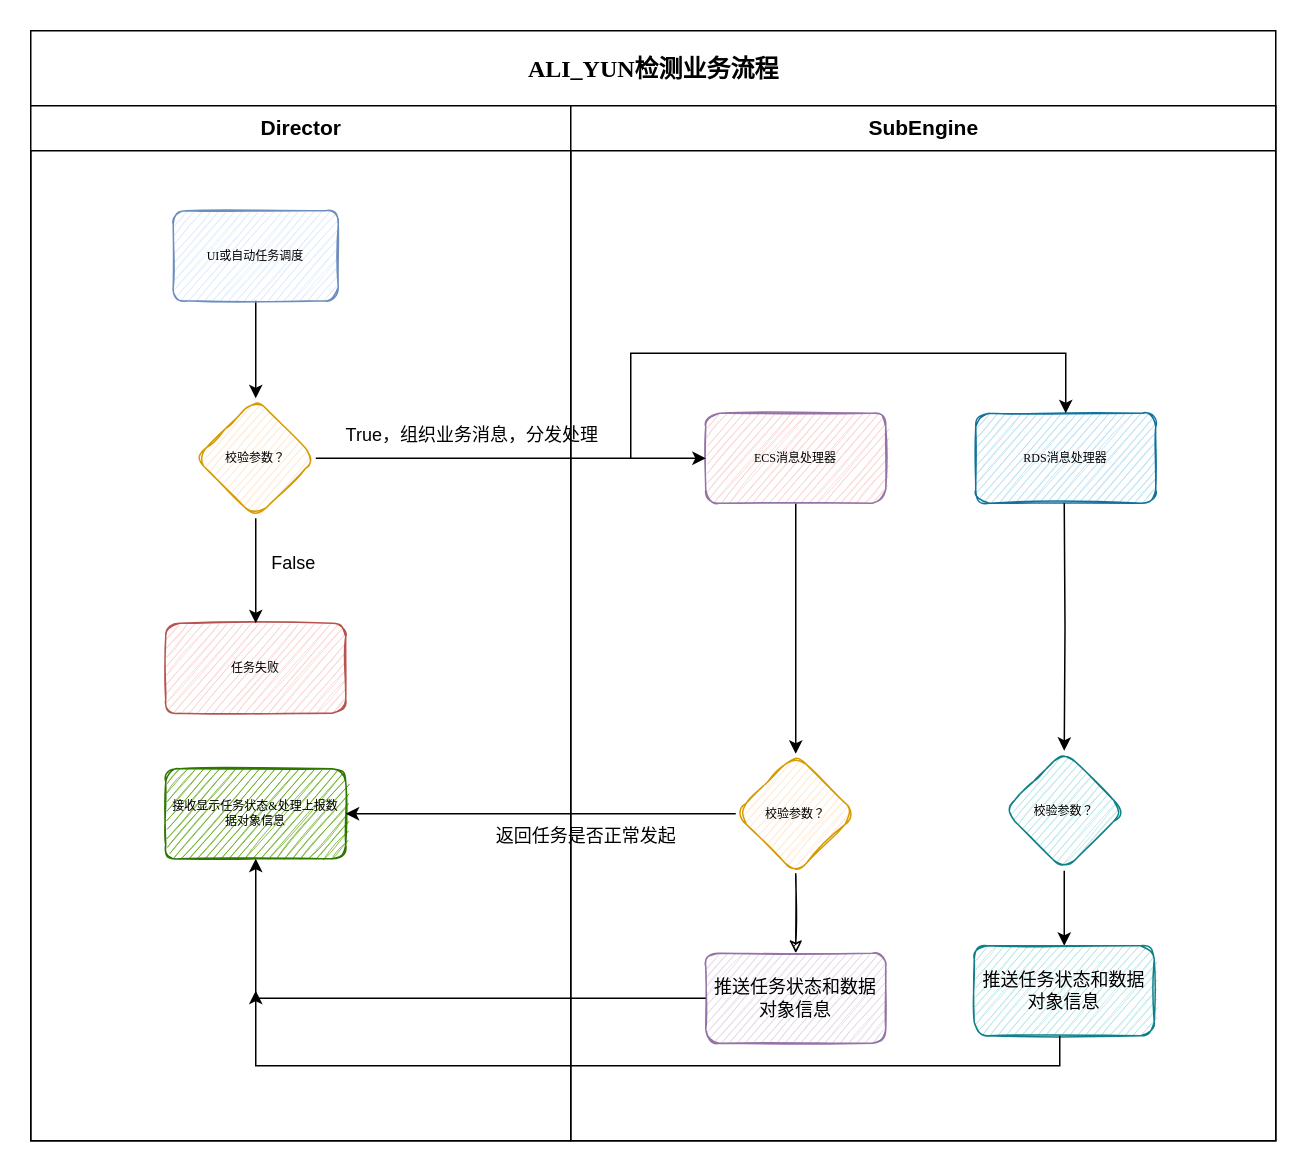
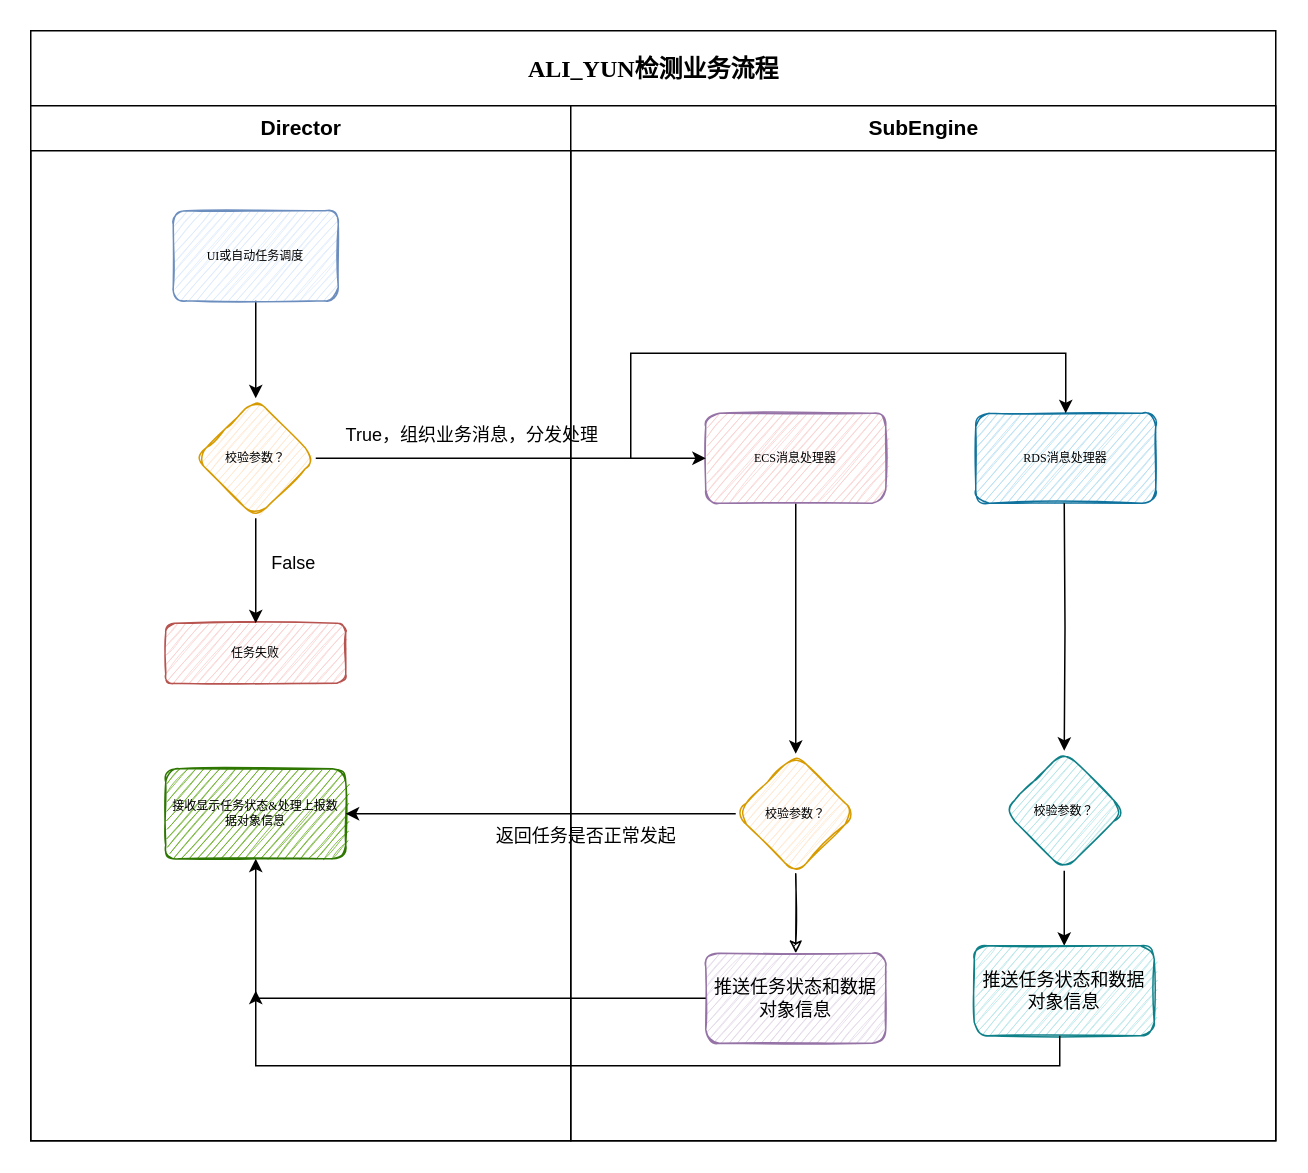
node "任务失败": size 180x90 -> 180x60
